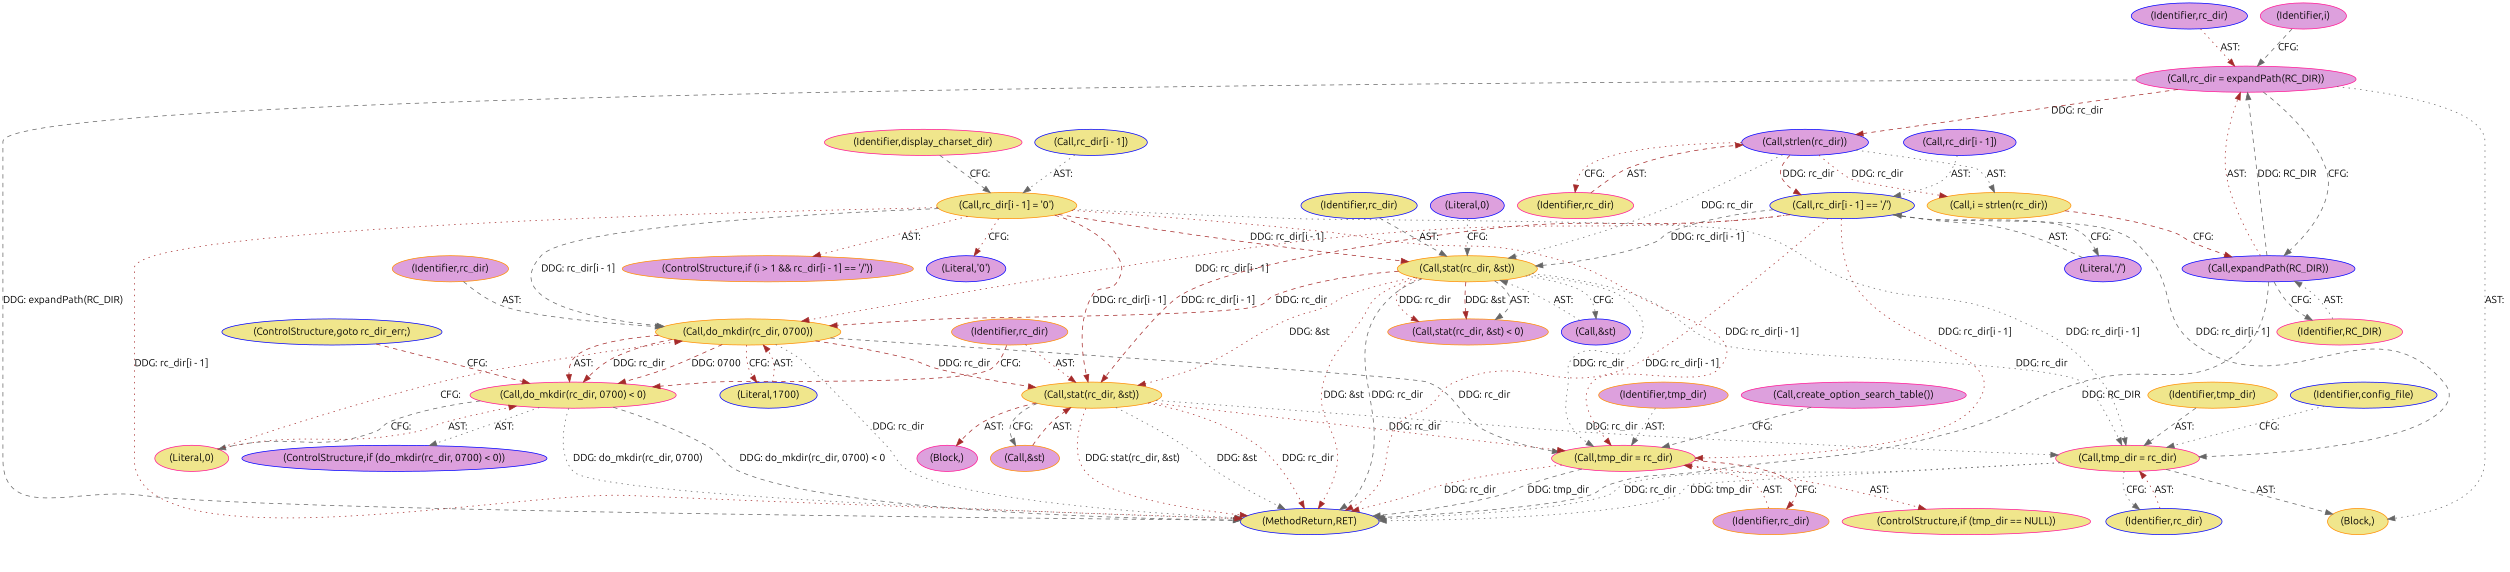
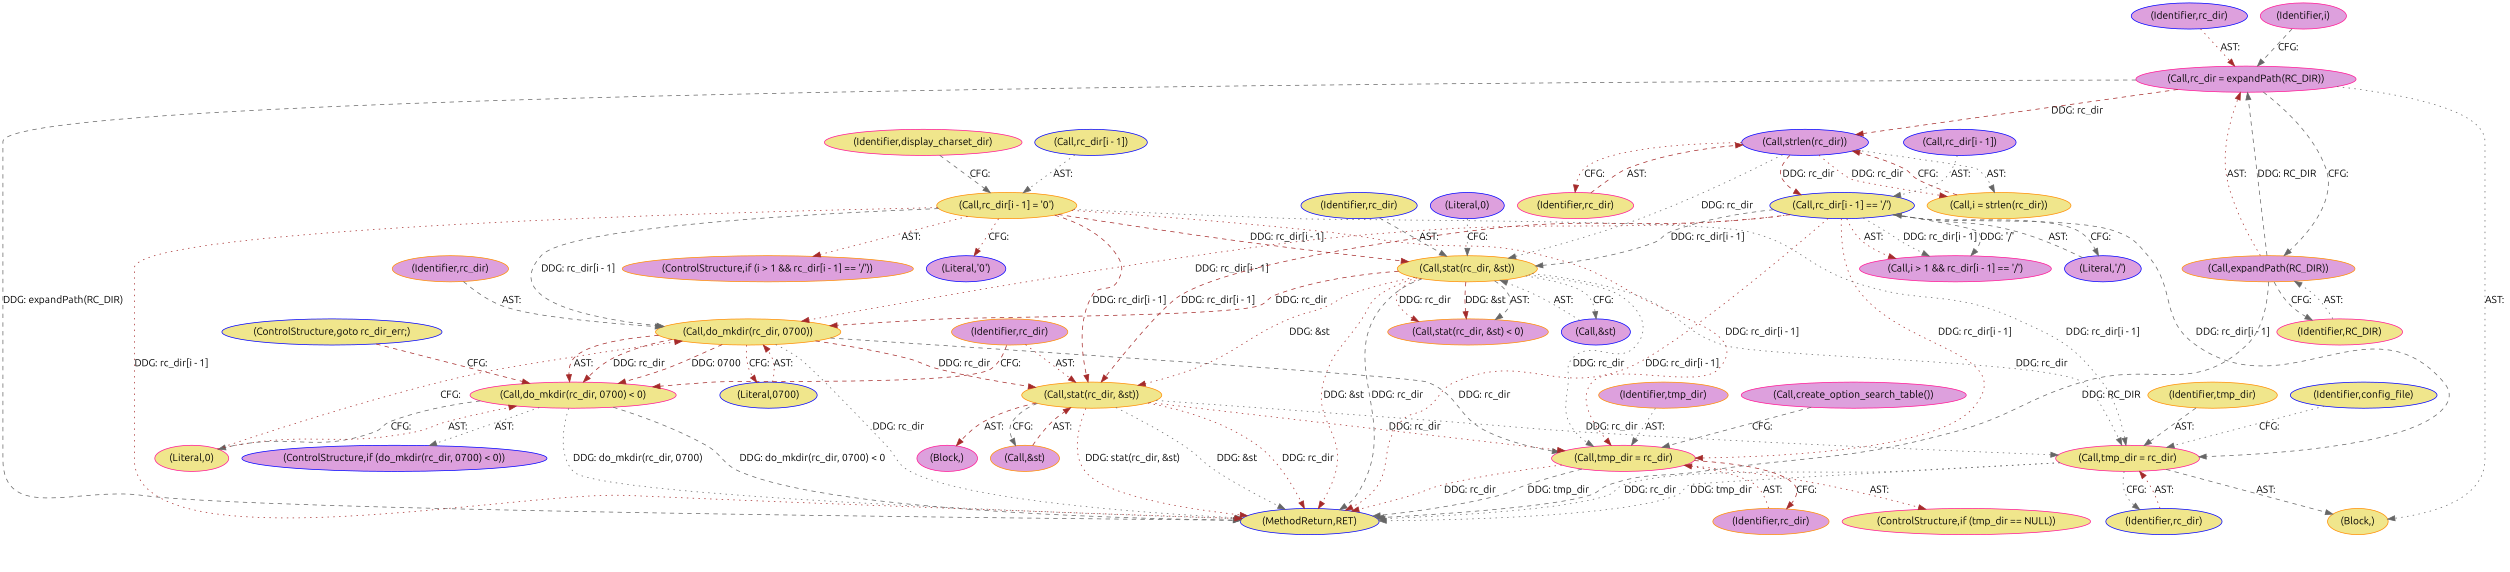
edge "(Call,i = strlen(rc_dir))" -> "(Call,expandPath(RC_DIR))": now "(Call,i = strlen(rc_dir))" -> "(Call,strlen(rc_dir))"
node "(Call,i > 1 && rc_dir[i - 1] == '/')": added
node "(Call,expandPath(RC_DIR))": color blue -> darkorange
node "(Literal,1700)": label "(Literal,1700)" -> "(Literal,0700)"
